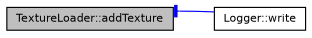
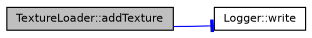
edge "Logger::write" -> "TextureLoader::addTexture": reversed
